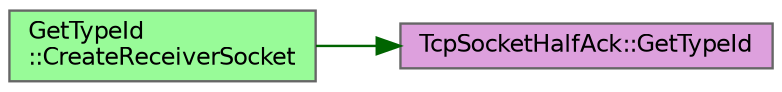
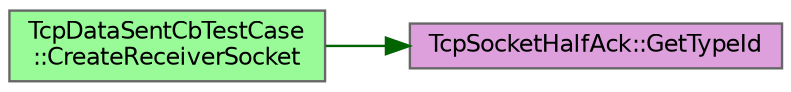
node "GetTypeId ::CreateReceiverSocket": label "GetTypeId ::CreateReceiverSocket" -> "TcpDataSentCbTestCase ::CreateReceiverSocket"
